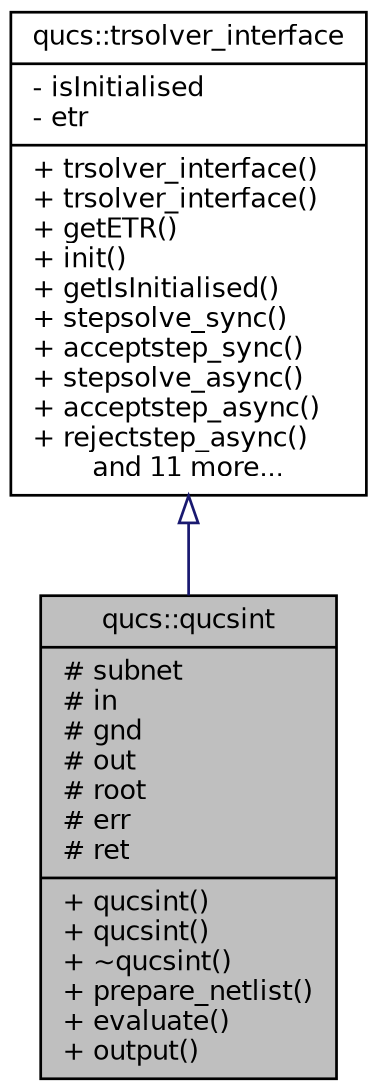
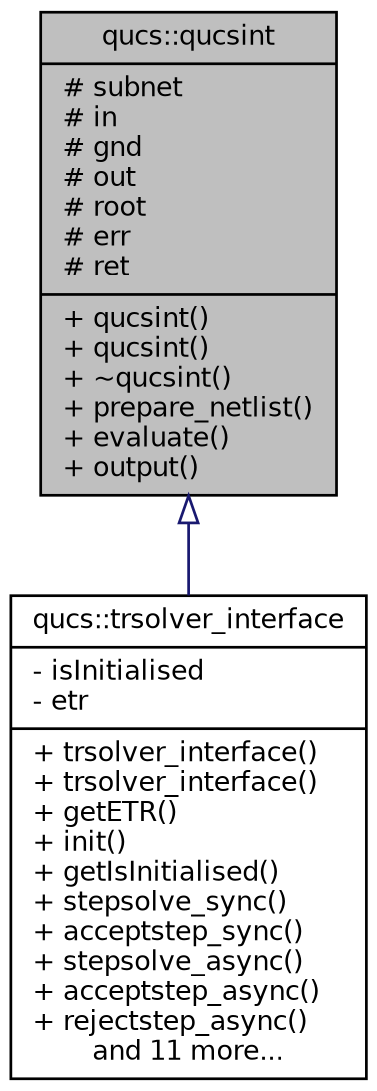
edge "qucs::qucsint" -> "qucs::trsolver_interface": reversed
